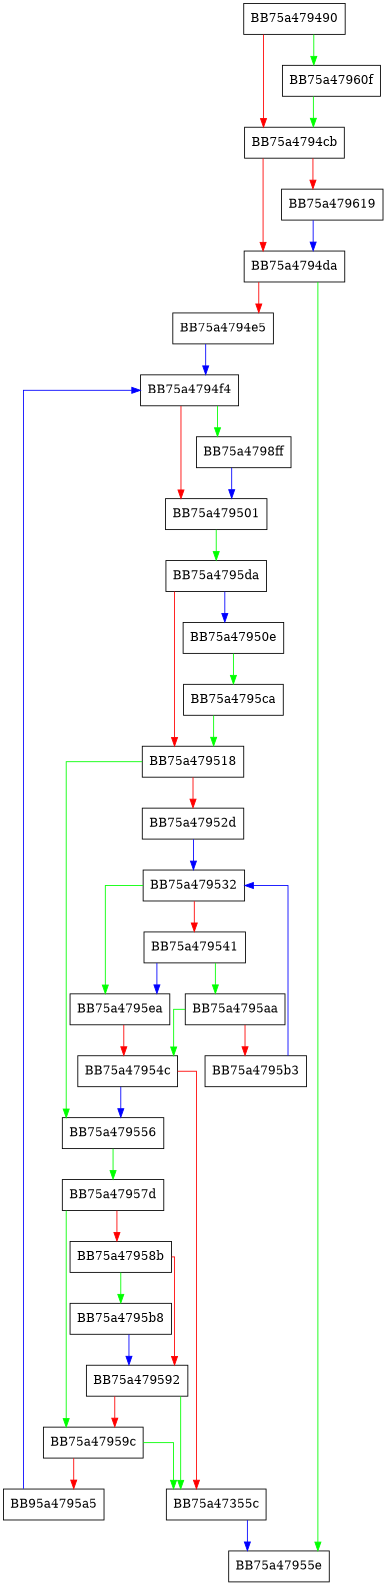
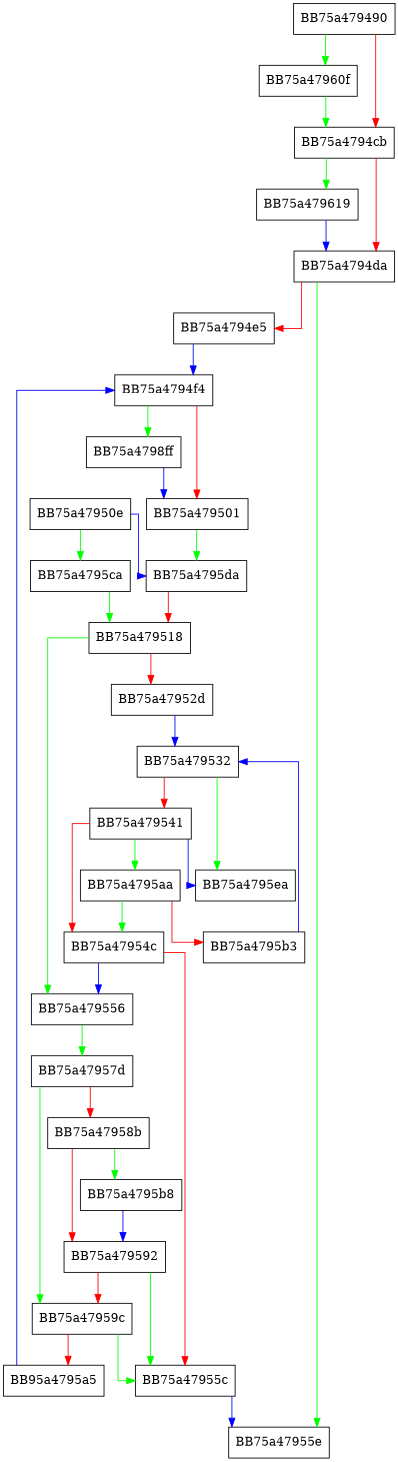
edge "BB75a4794cb" -> "BB75a479619": color red -> green
edge "BB75a4795da" -> "BB75a47950e": reversed
edge "BB75a4795ea" -> "BB75a47954c": now "BB75a479541" -> "BB75a47954c"
node "BB75a47355c": label "BB75a47355c" -> "BB75a47955c"
